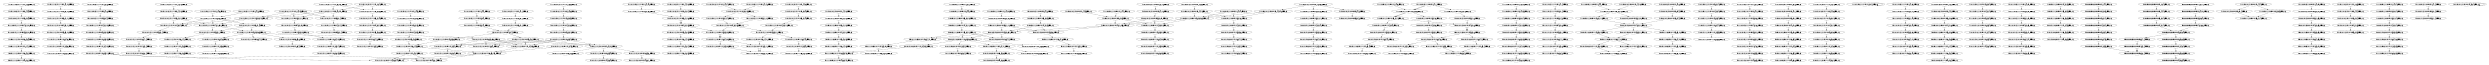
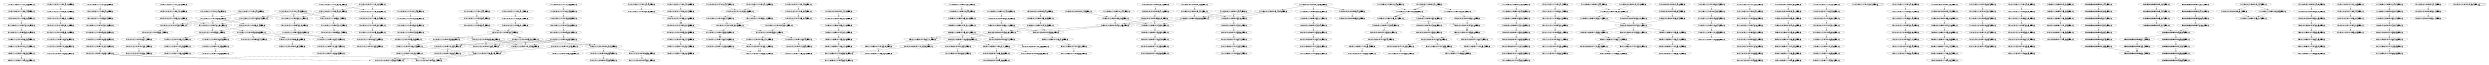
edge "101110101111111010_3-21:9-LEN:18" -> "011101011111110100_5-22:283-LEN:18": now "101110101111111010_3-21:9-LEN:18" -> "111010111111101000_6-25:6-LEN:18"
